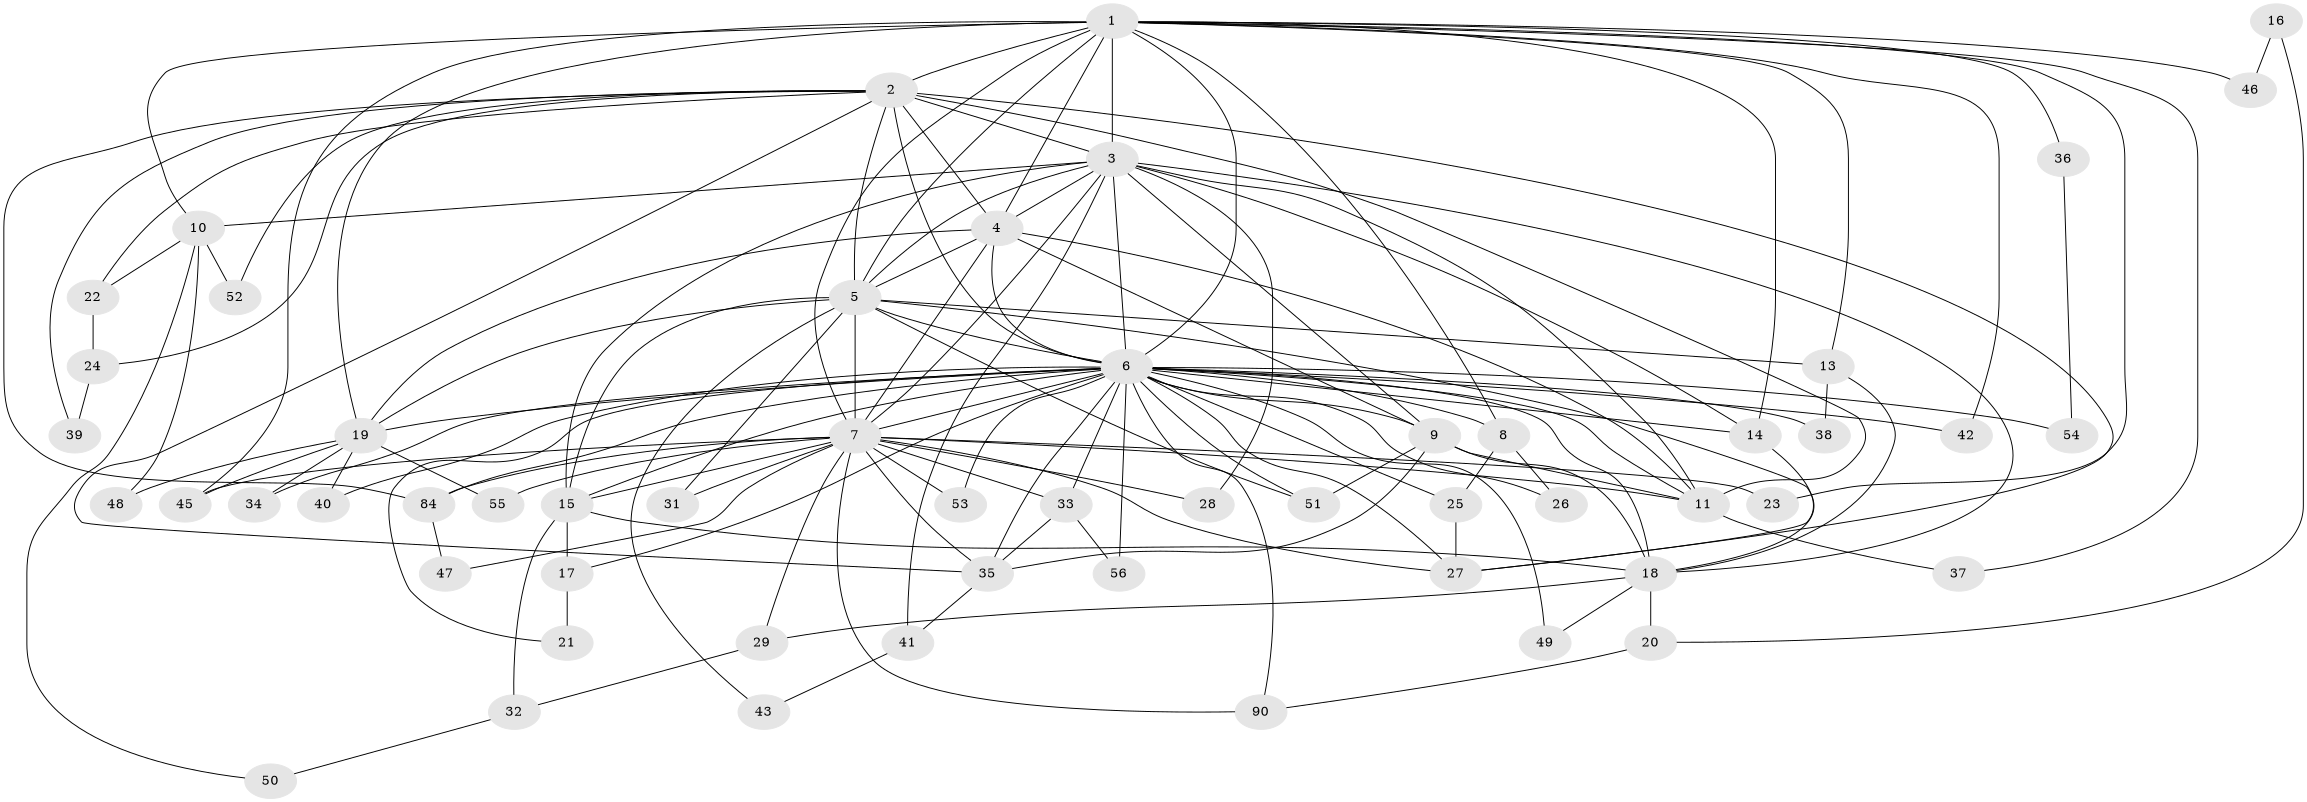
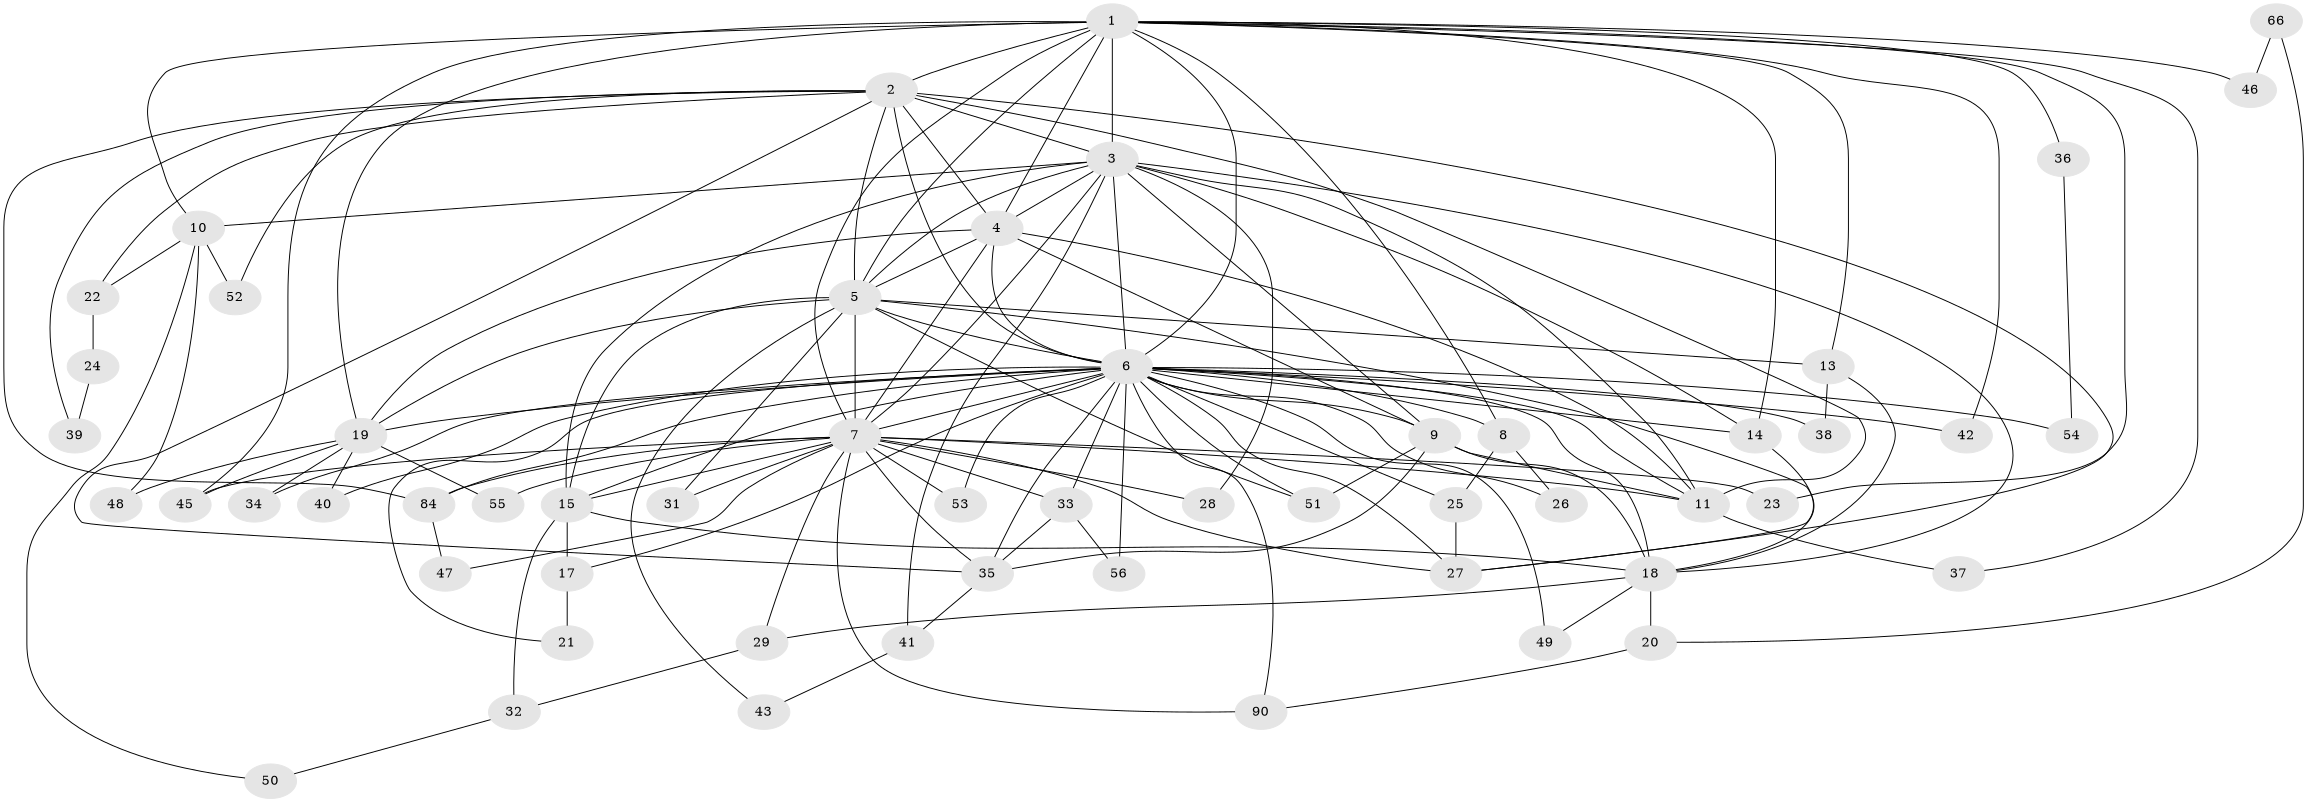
node "16": label "16" -> "66"
edge "2" -- "24": removed
